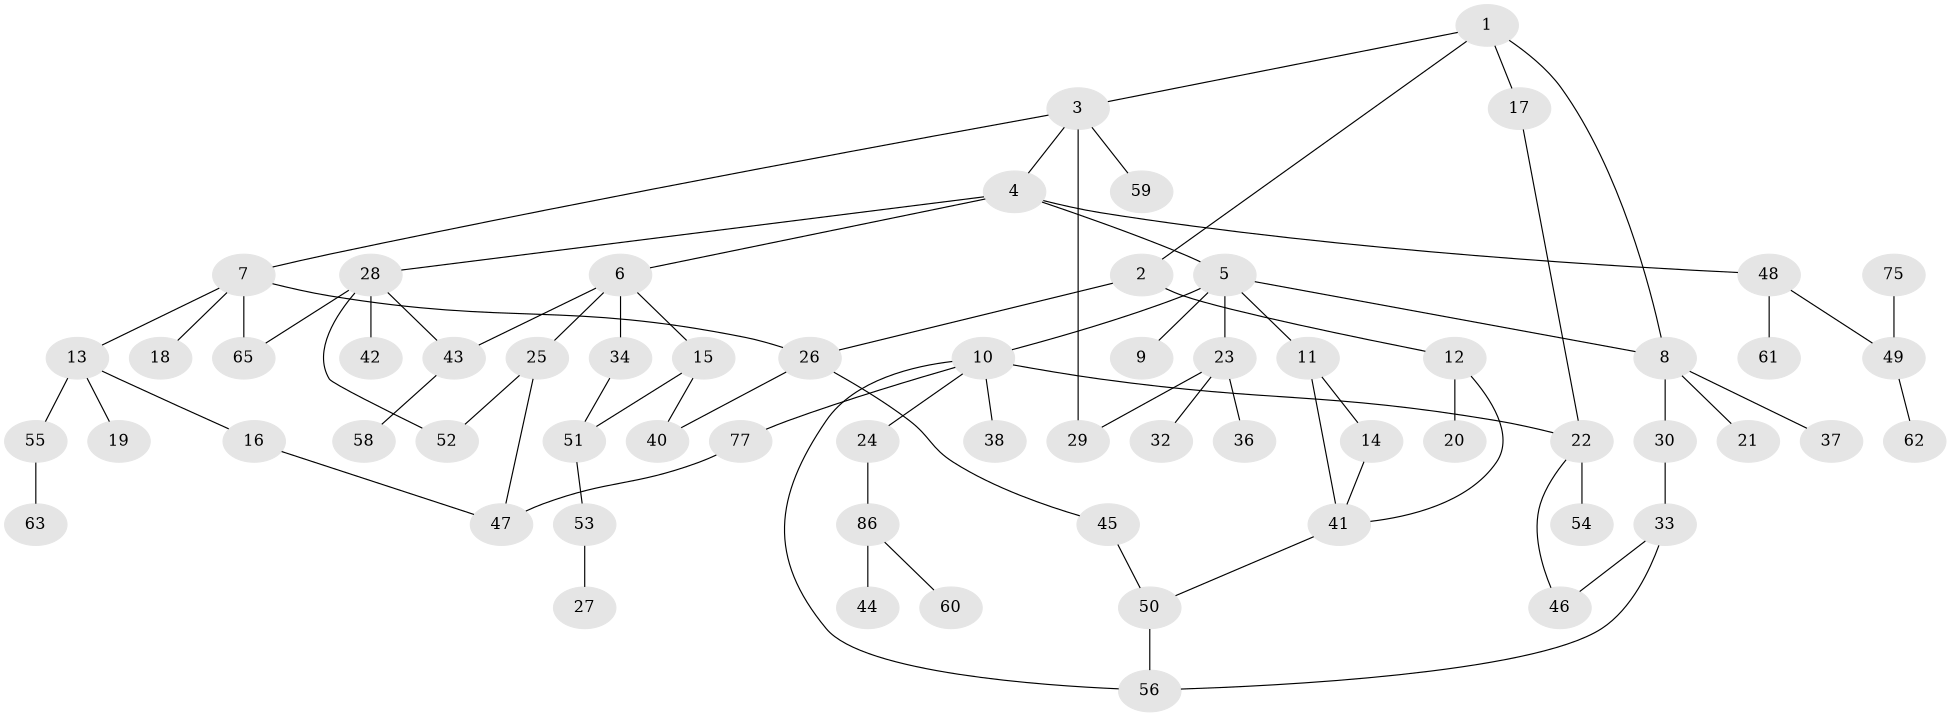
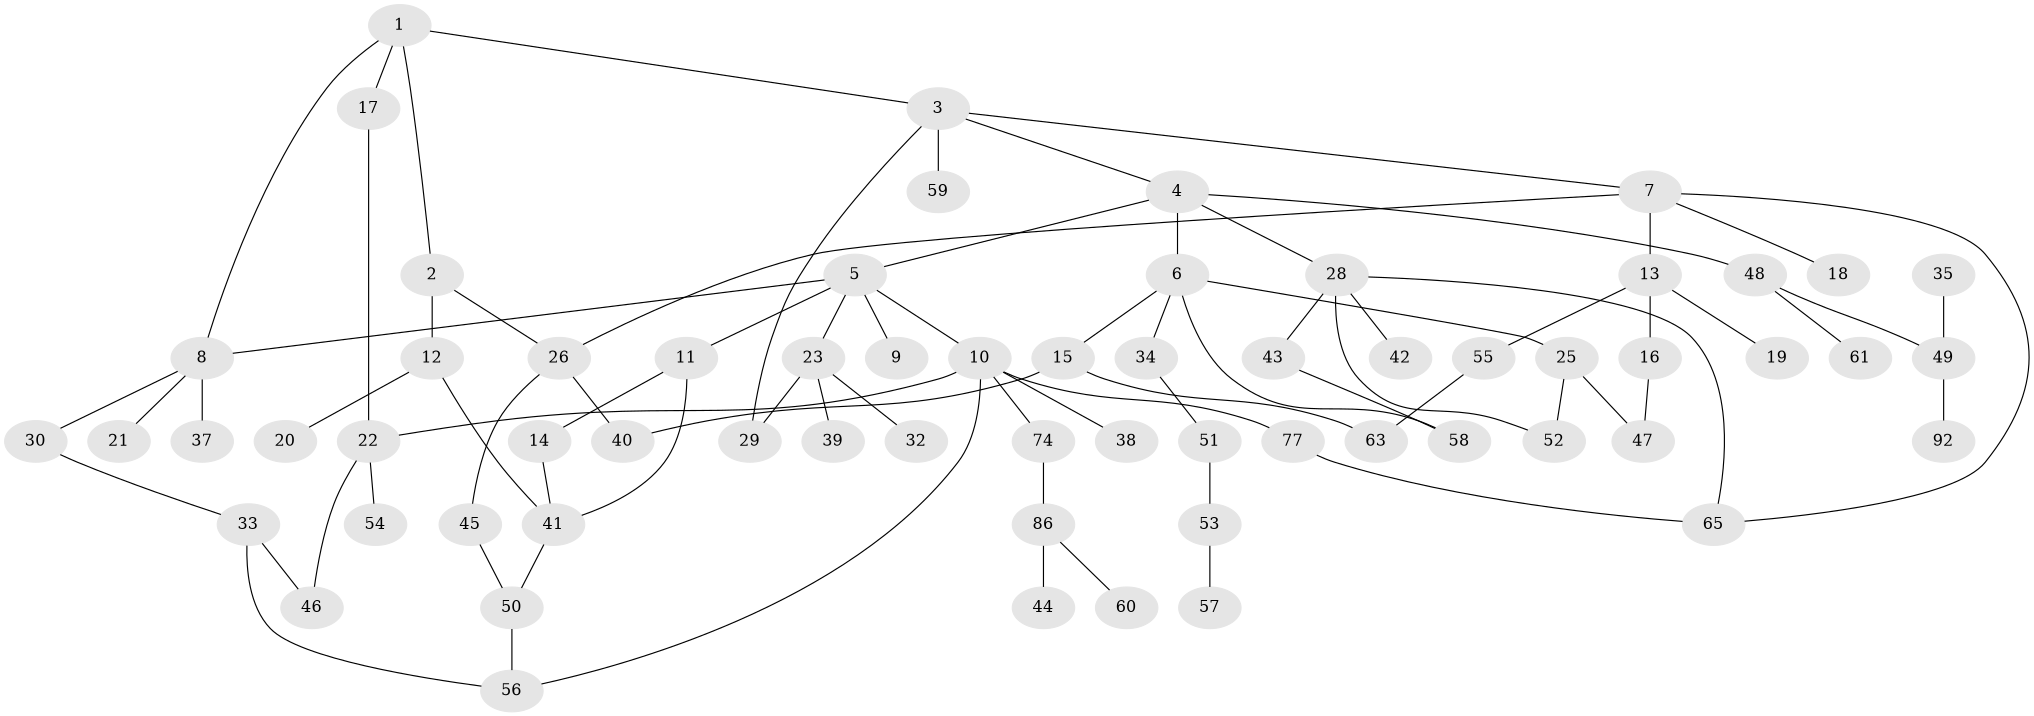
node "75": label "75" -> "35"
edge "6" -- "43": now "6" -- "58"
edge "15" -- "51": now "15" -- "63"
node "24": label "24" -> "74"
node "36": label "36" -> "39"
node "62": label "62" -> "92"
edge "77" -- "47": now "77" -- "65"
node "27": label "27" -> "57"
